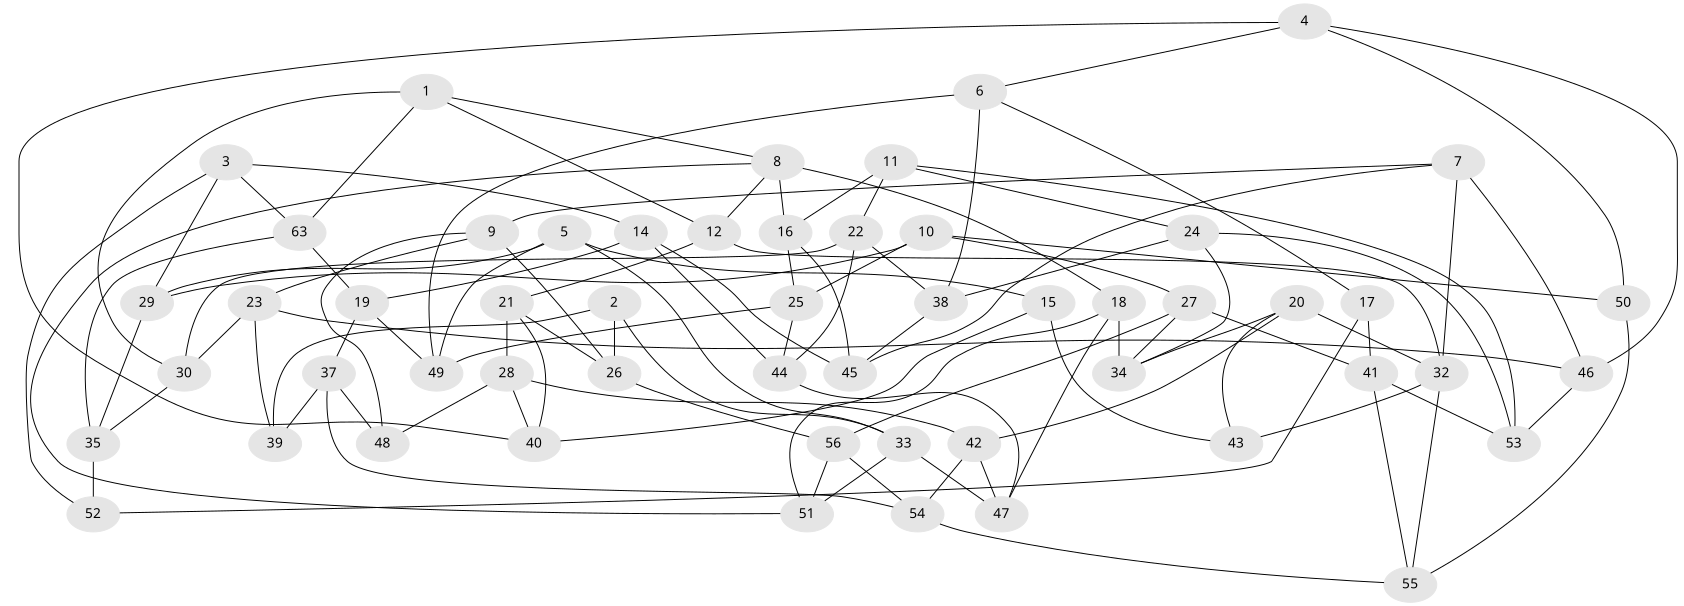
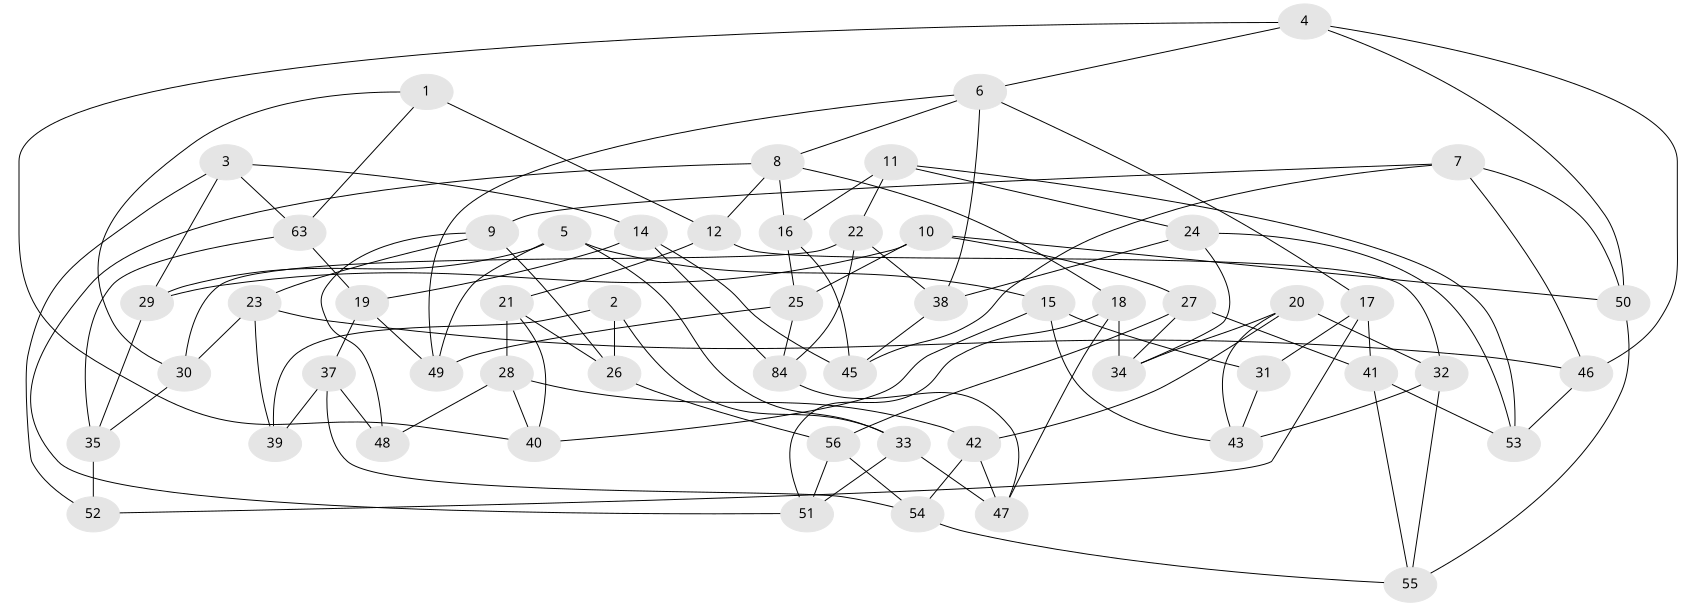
edge "1" -- "8": now "6" -- "8"
edge "7" -- "32": now "7" -- "50"
node "44": label "44" -> "84"
node "31": added
